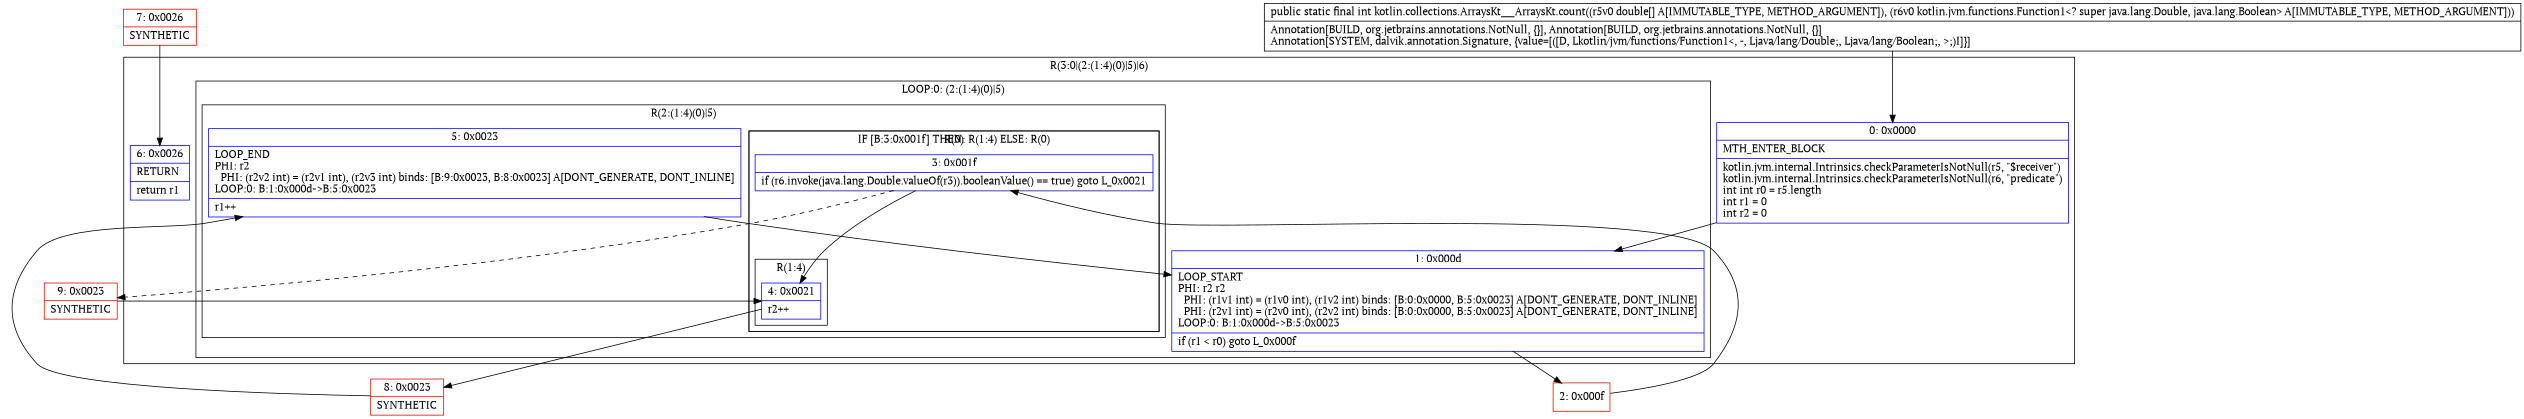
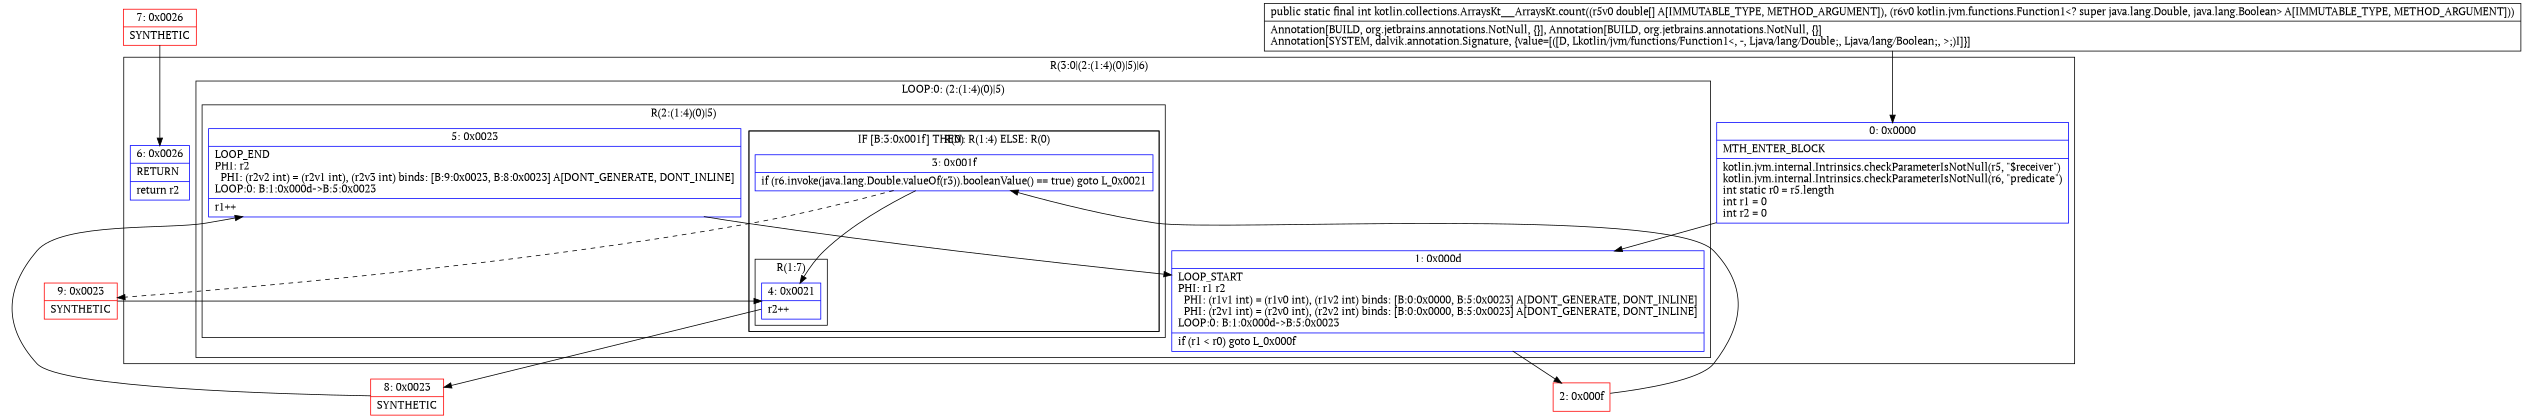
node "6: 0x0026": text "return r1" -> "return r2"
node "0: 0x0000": text "int int r0 = r5.length" -> "int static r0 = r5.length"
cluster "R(1:4)": label "R(1:4)" -> "R(1:7)"
node "1: 0x000d": text "PHI: r2 r2" -> "PHI: r1 r2"
